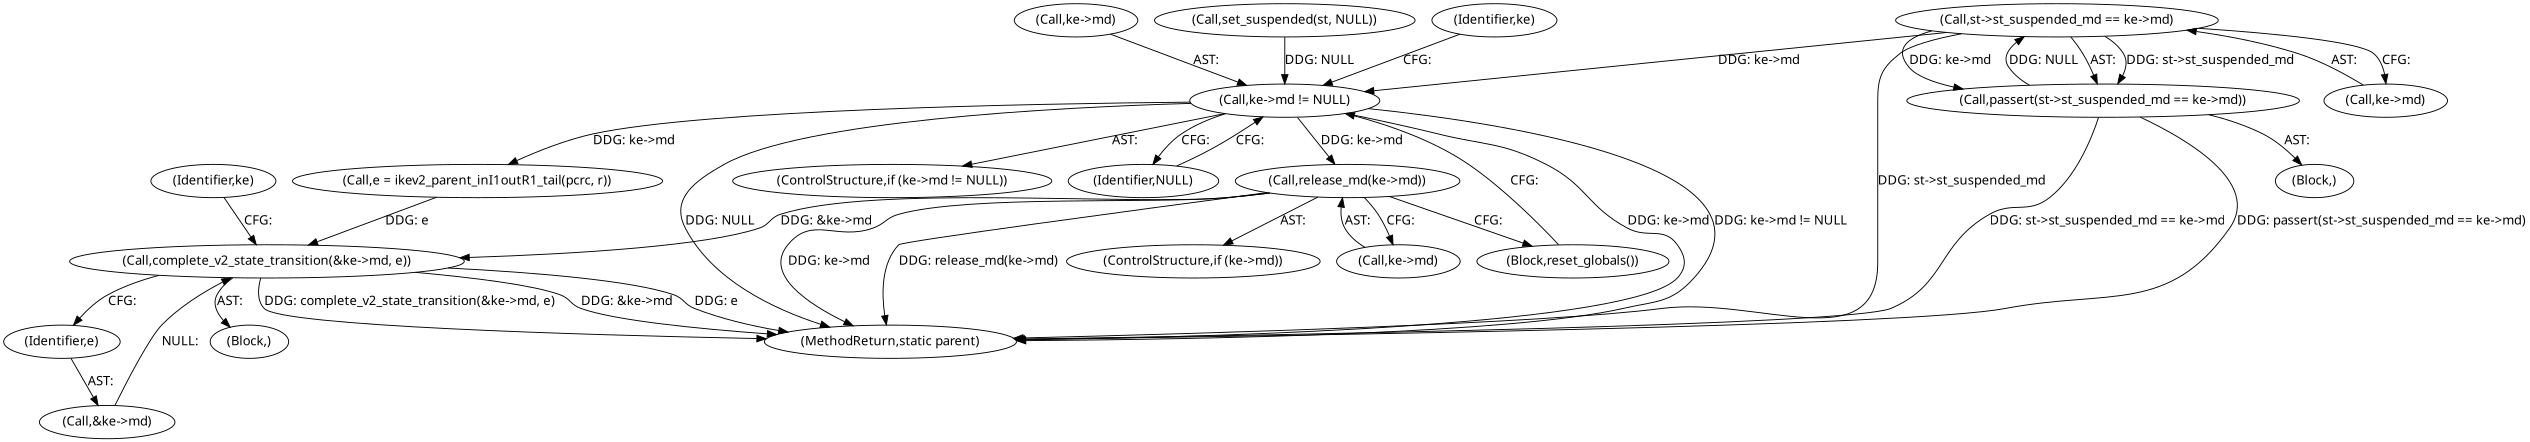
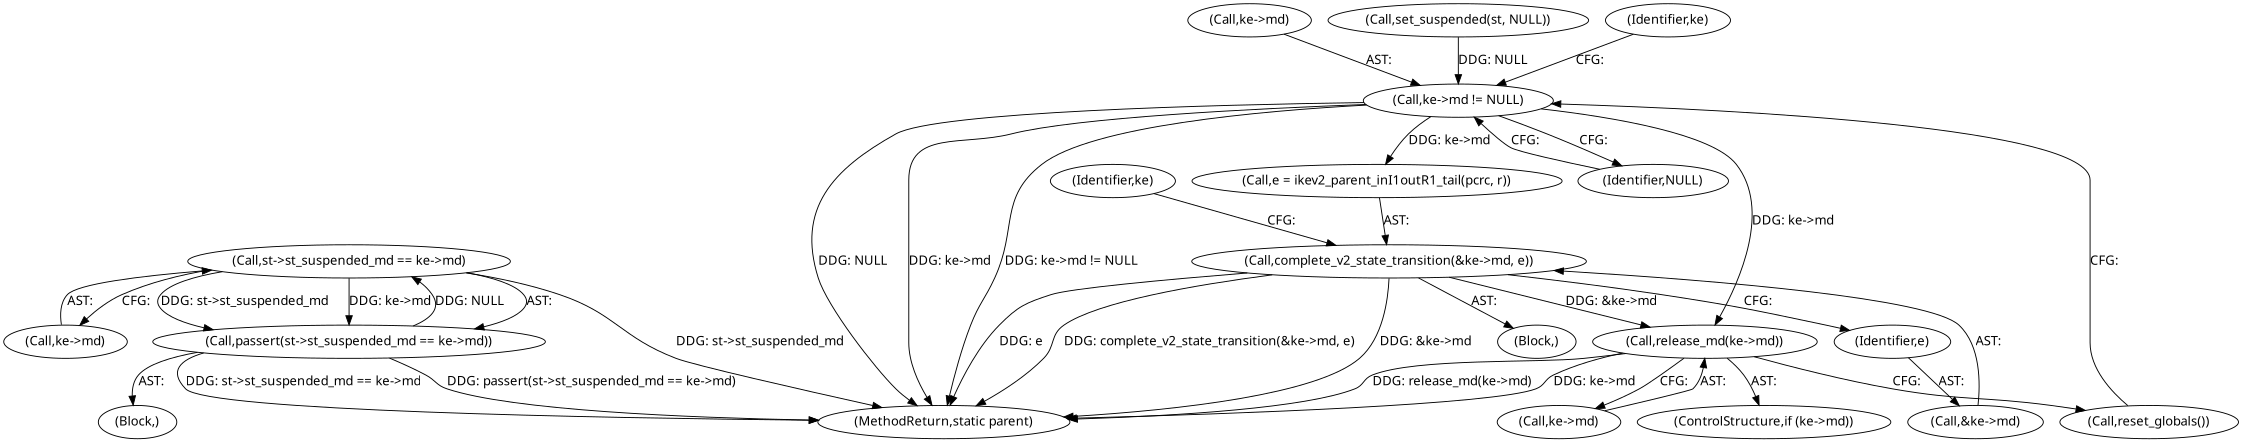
edge "(Call,st->st_suspended_md == ke->md)" -> "(Call,ke->md != NULL)": removed, label "DDG: ke->md"
node "(ControlStructure,if (ke->md != NULL))": removed
edge "(Call,release_md(ke->md))" -> "(Call,complete_v2_state_transition(&ke->md, e))": reversed
edge "(Call,e = ikev2_parent_inI1outR1_tail(pcrc, r))" -> "(Call,complete_v2_state_transition(&ke->md, e))": label "DDG: e" -> "AST: "
node "(Block,reset_globals())": label "(Block,reset_globals())" -> "(Call,reset_globals())"
edge "(Call,&ke->md)" -> "(Call,complete_v2_state_transition(&ke->md, e))": label "NULL: " -> "AST: "
